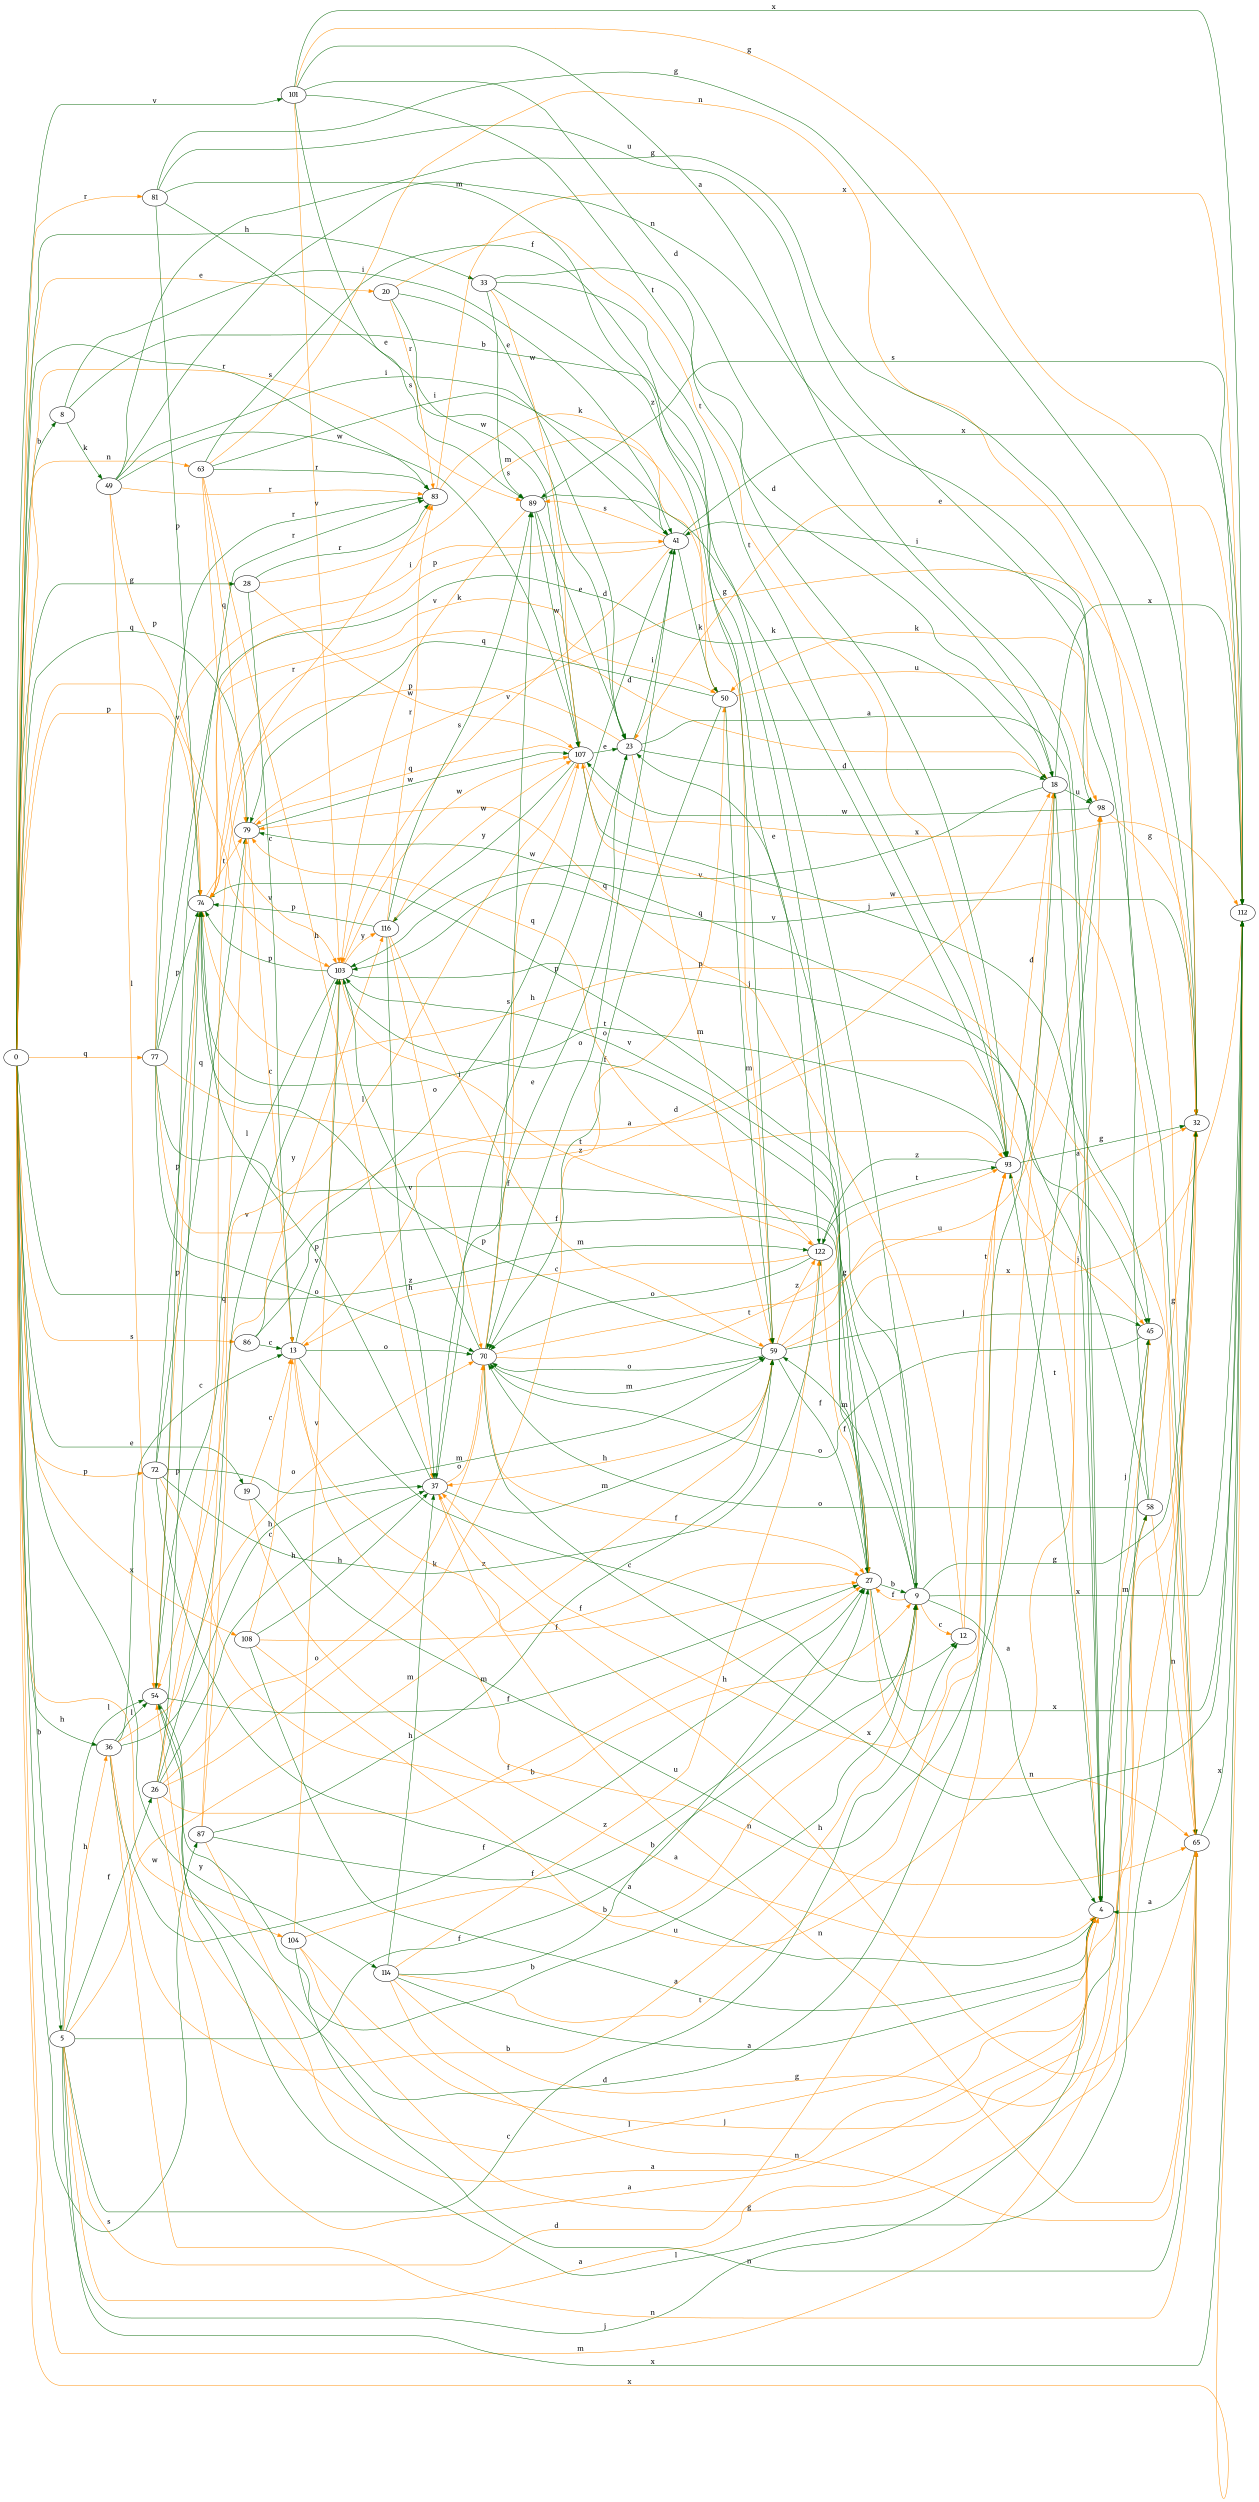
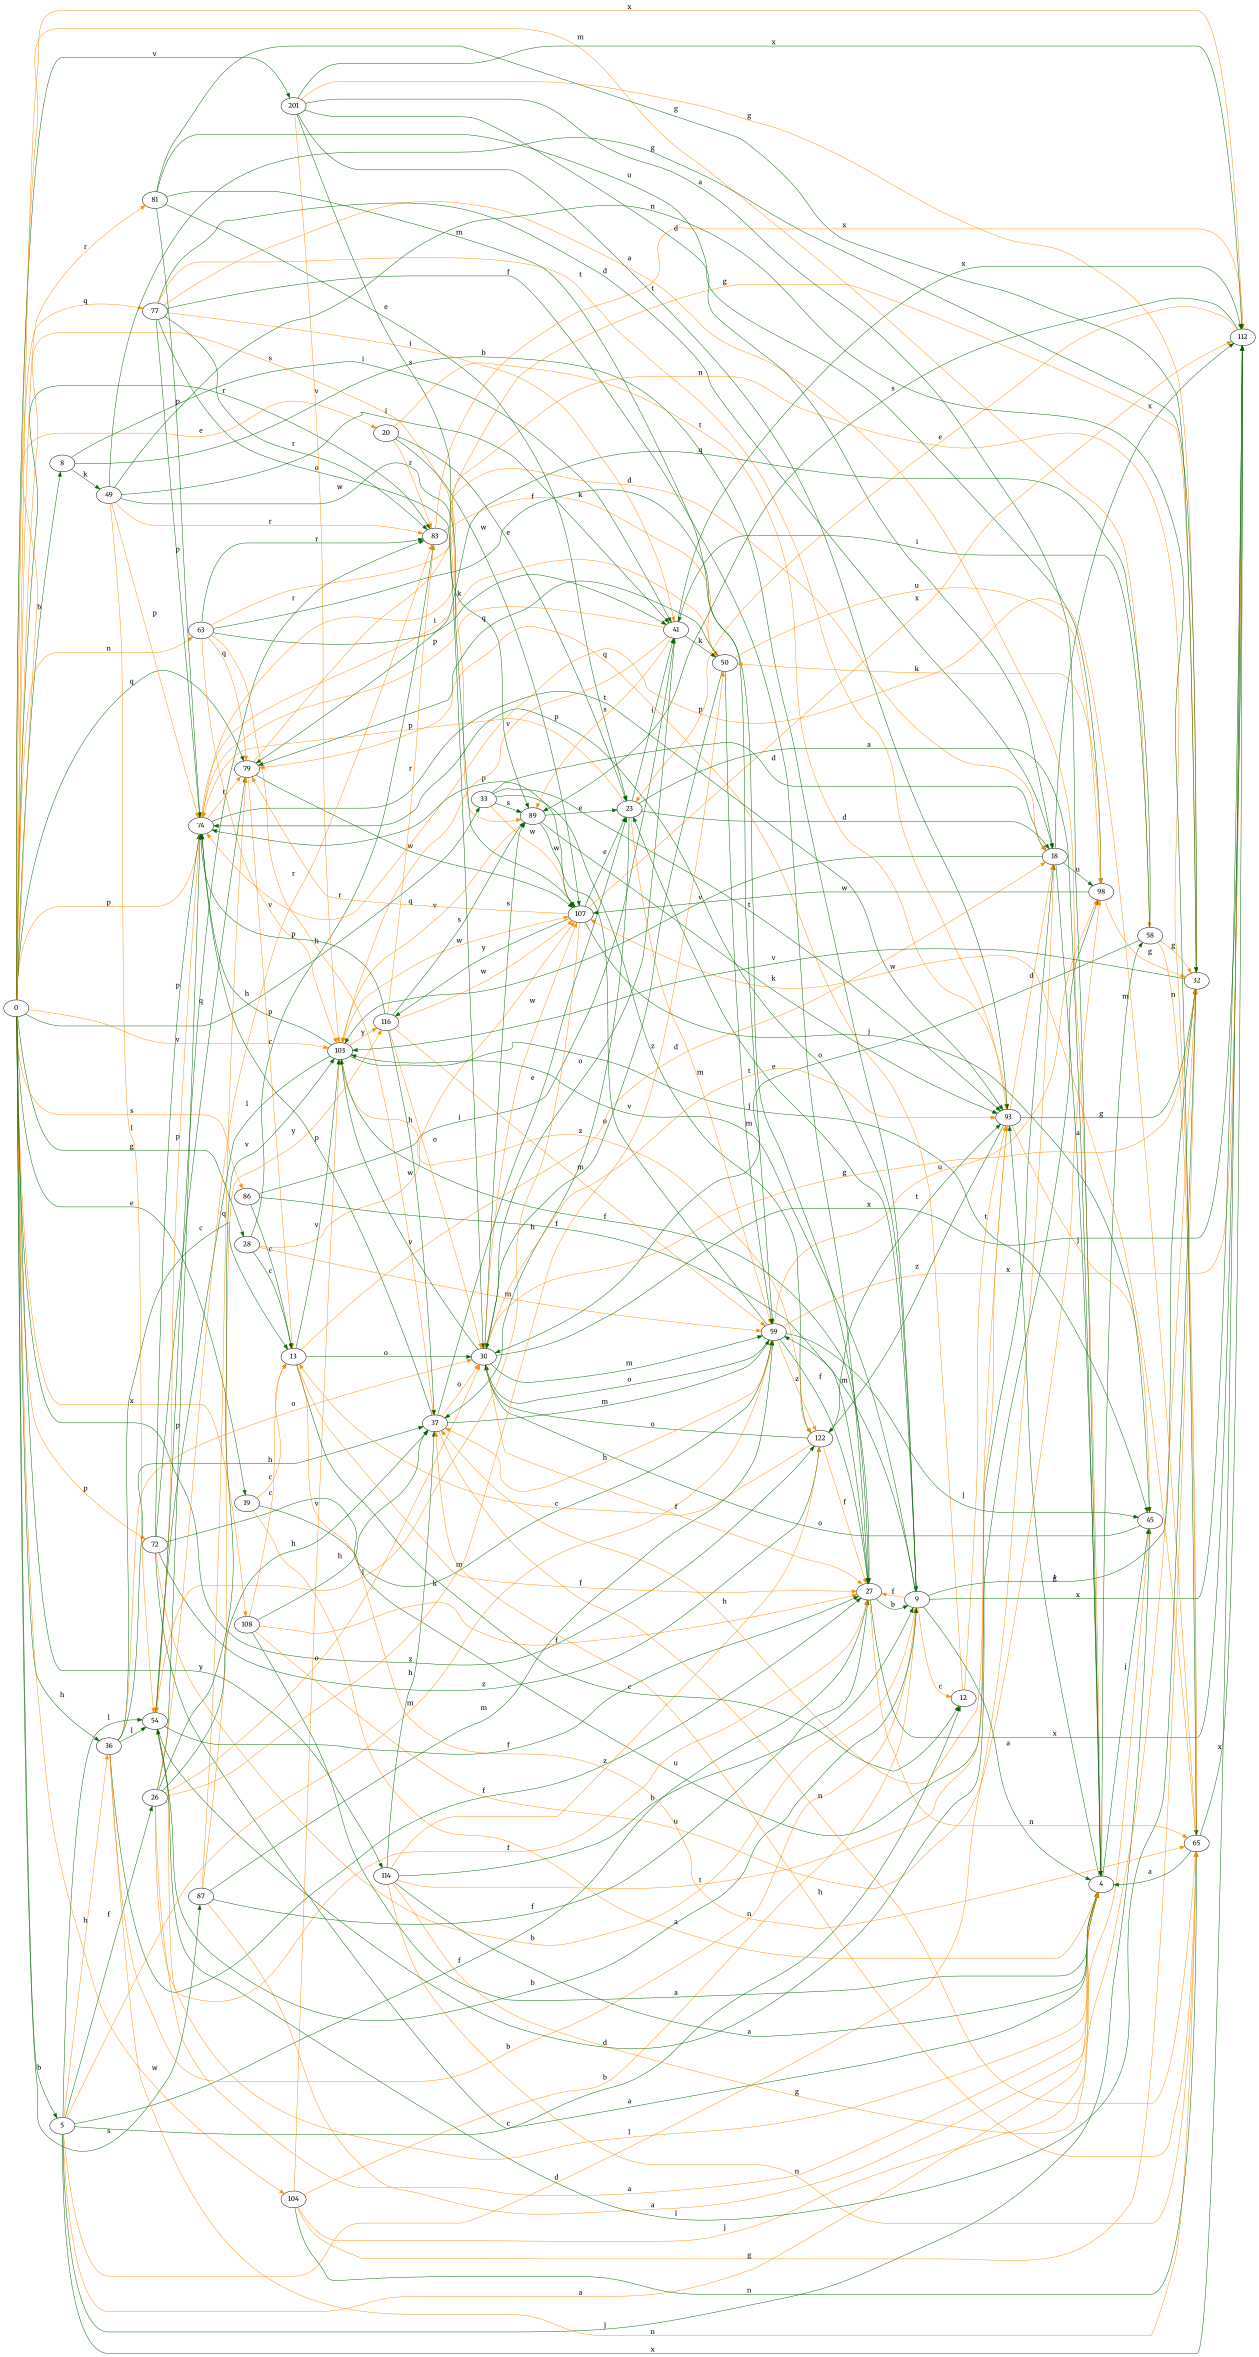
node "101": label "101" -> "201"
edge "122" -> "79": removed, label "q"
node "70": label "70" -> "30"
